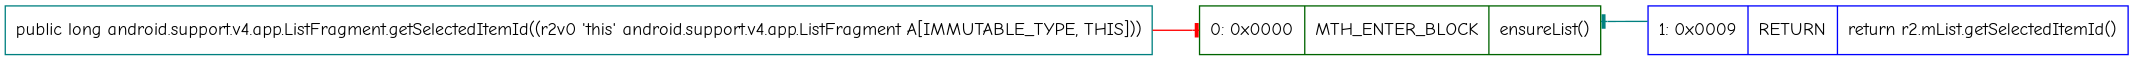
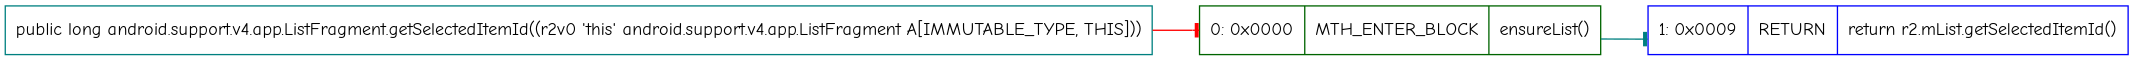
edge "1: 0x0009" -> "0: 0x0000": reversed
